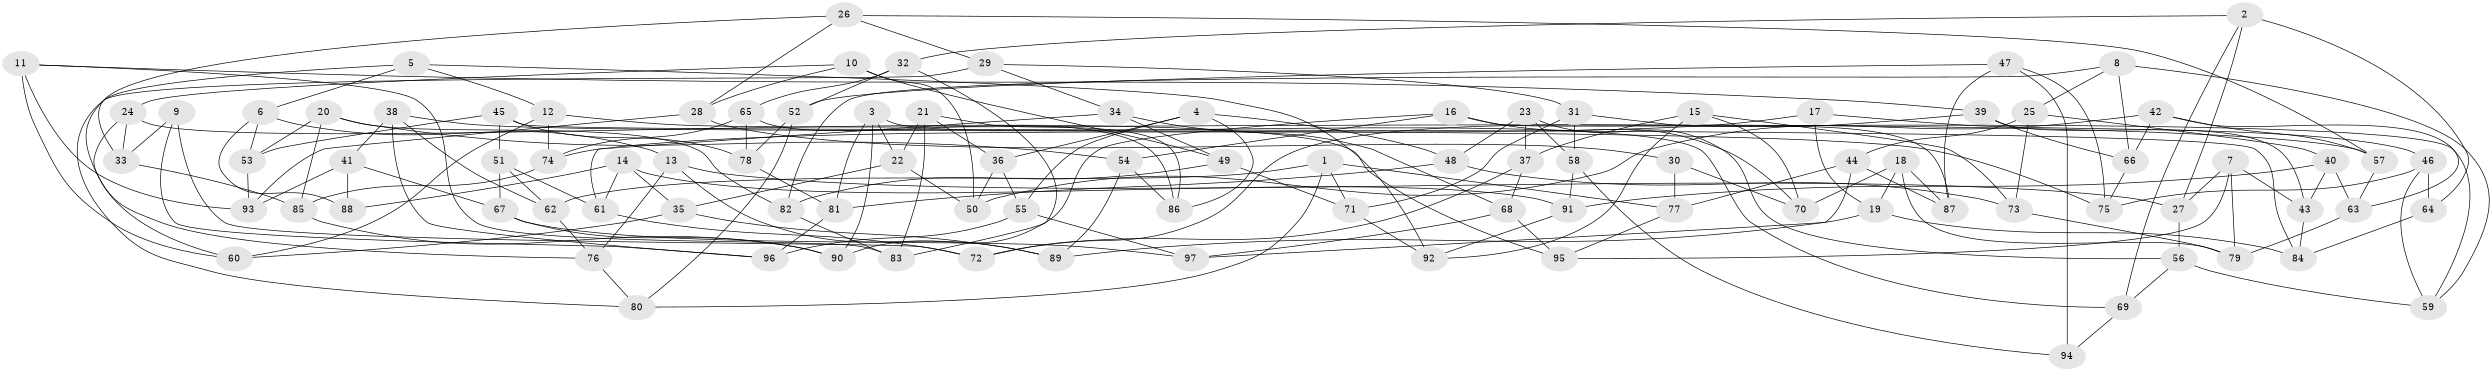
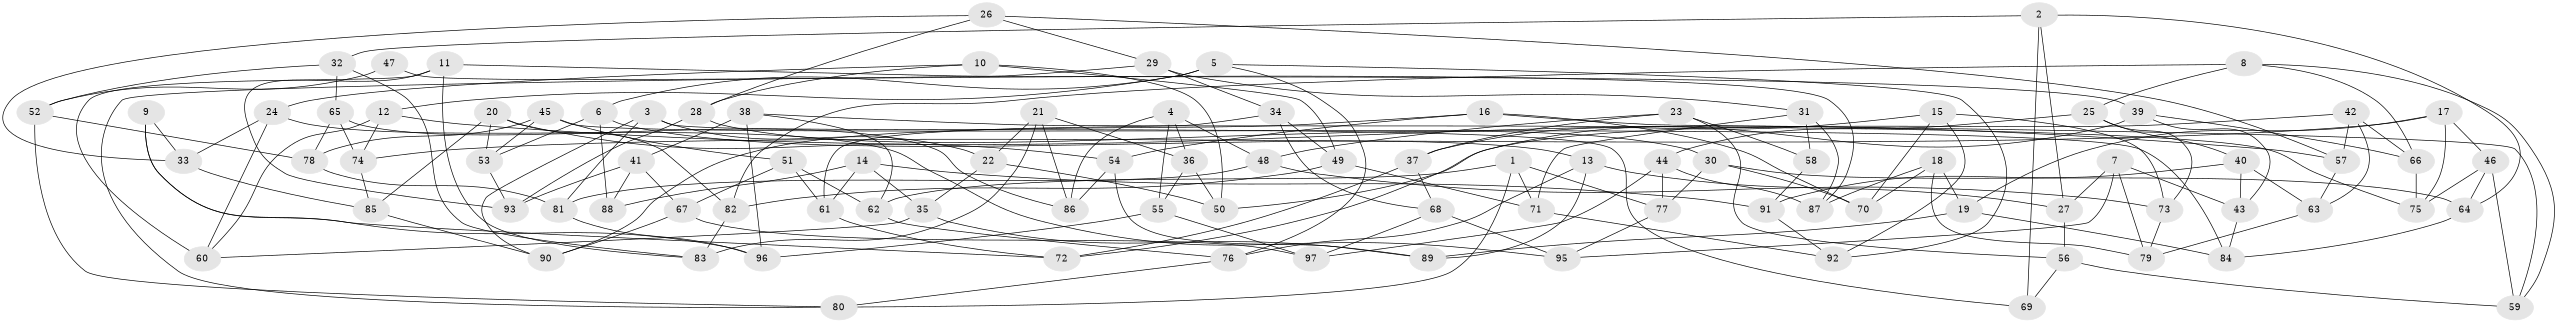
edge "47" -- "75": now "17" -- "75"
edge "30" -- "64": added
node "94": removed
